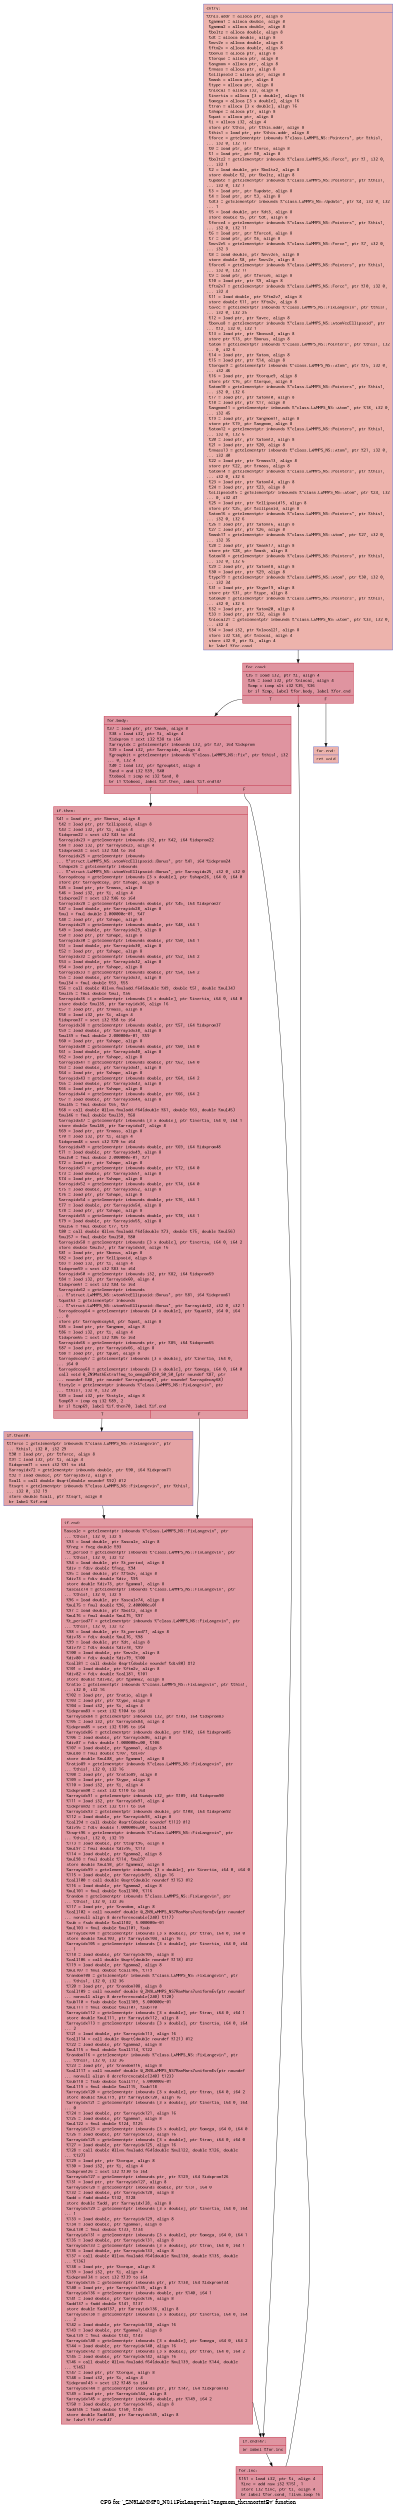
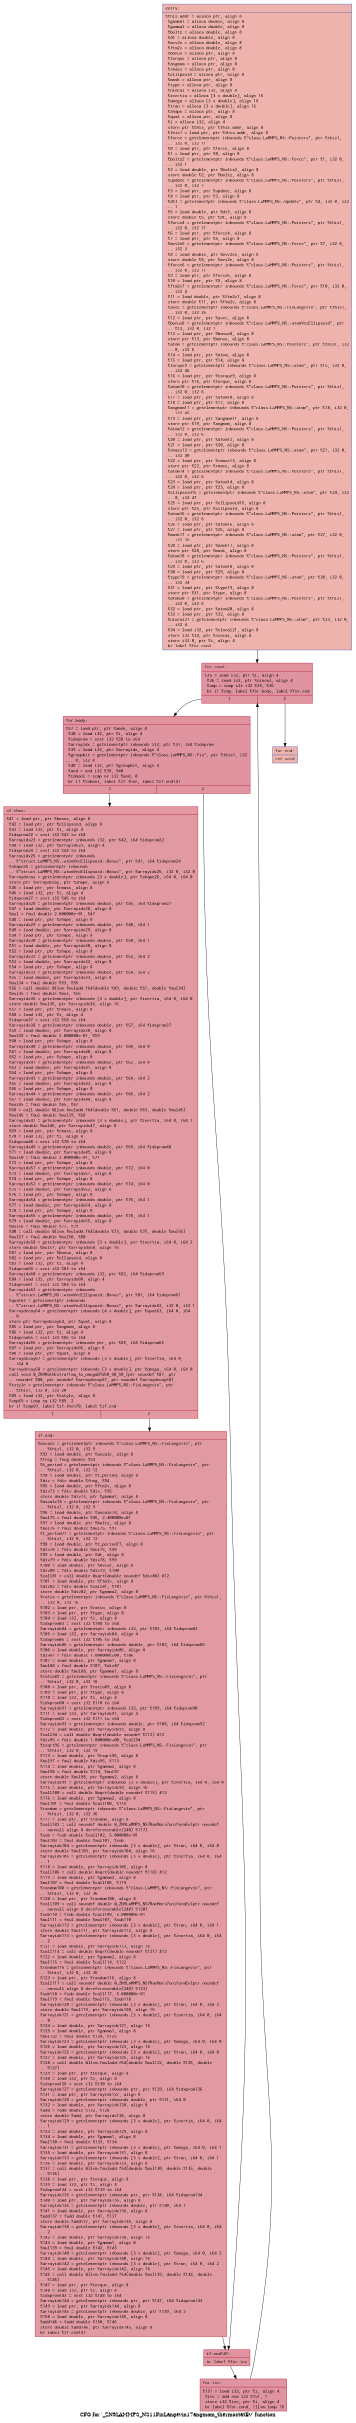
node "if.then70:": removed
